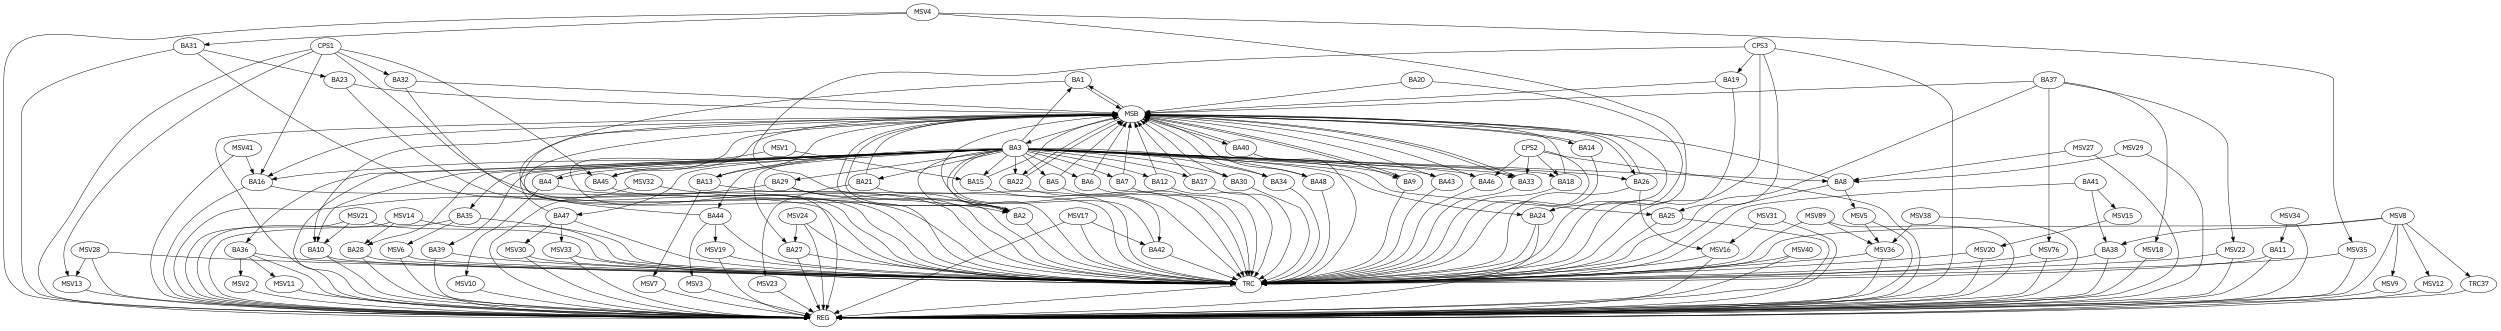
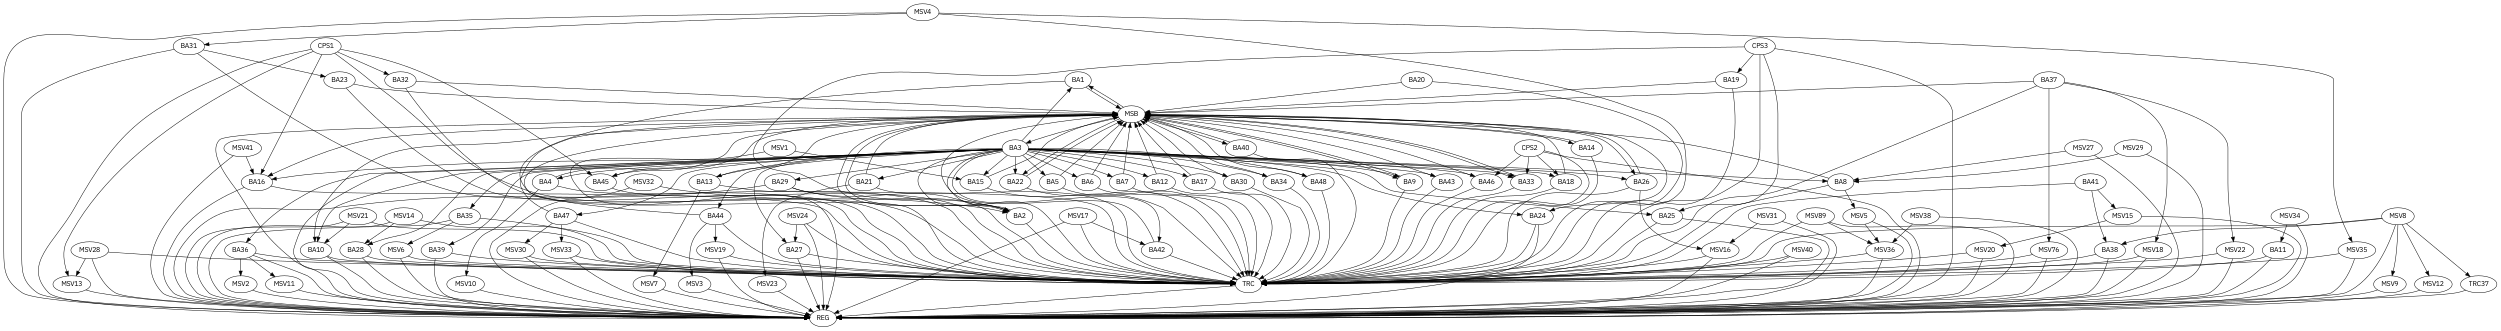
edge "MSV18" -> "TRC": added
edge "MSV15" -> "REG": added
